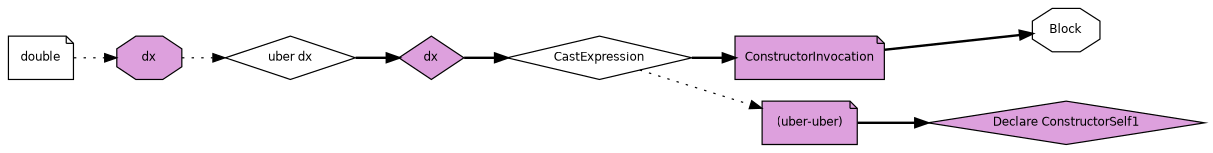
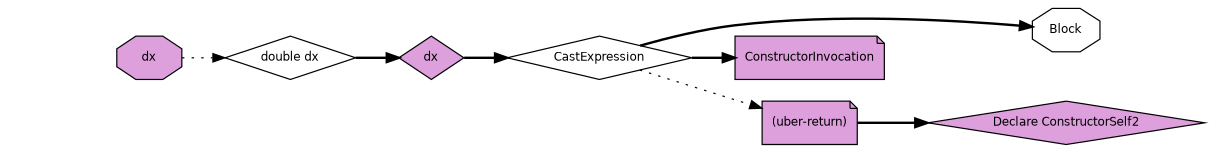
edge "ConstructorInvocation" -> "Block": now "CastExpression" -> "Block"
node "double": removed
node "uber dx": label "uber dx" -> "double dx"
node "(uber-uber)": label "(uber-uber)" -> "(uber-return)"
node "Declare ConstructorSelf1": label "Declare ConstructorSelf1" -> "Declare ConstructorSelf2"
